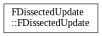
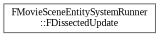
node "FDissectedUpdate ::FDissectedUpdate": label "FDissectedUpdate ::FDissectedUpdate" -> "FMovieSceneEntitySystemRunner ::FDissectedUpdate"
